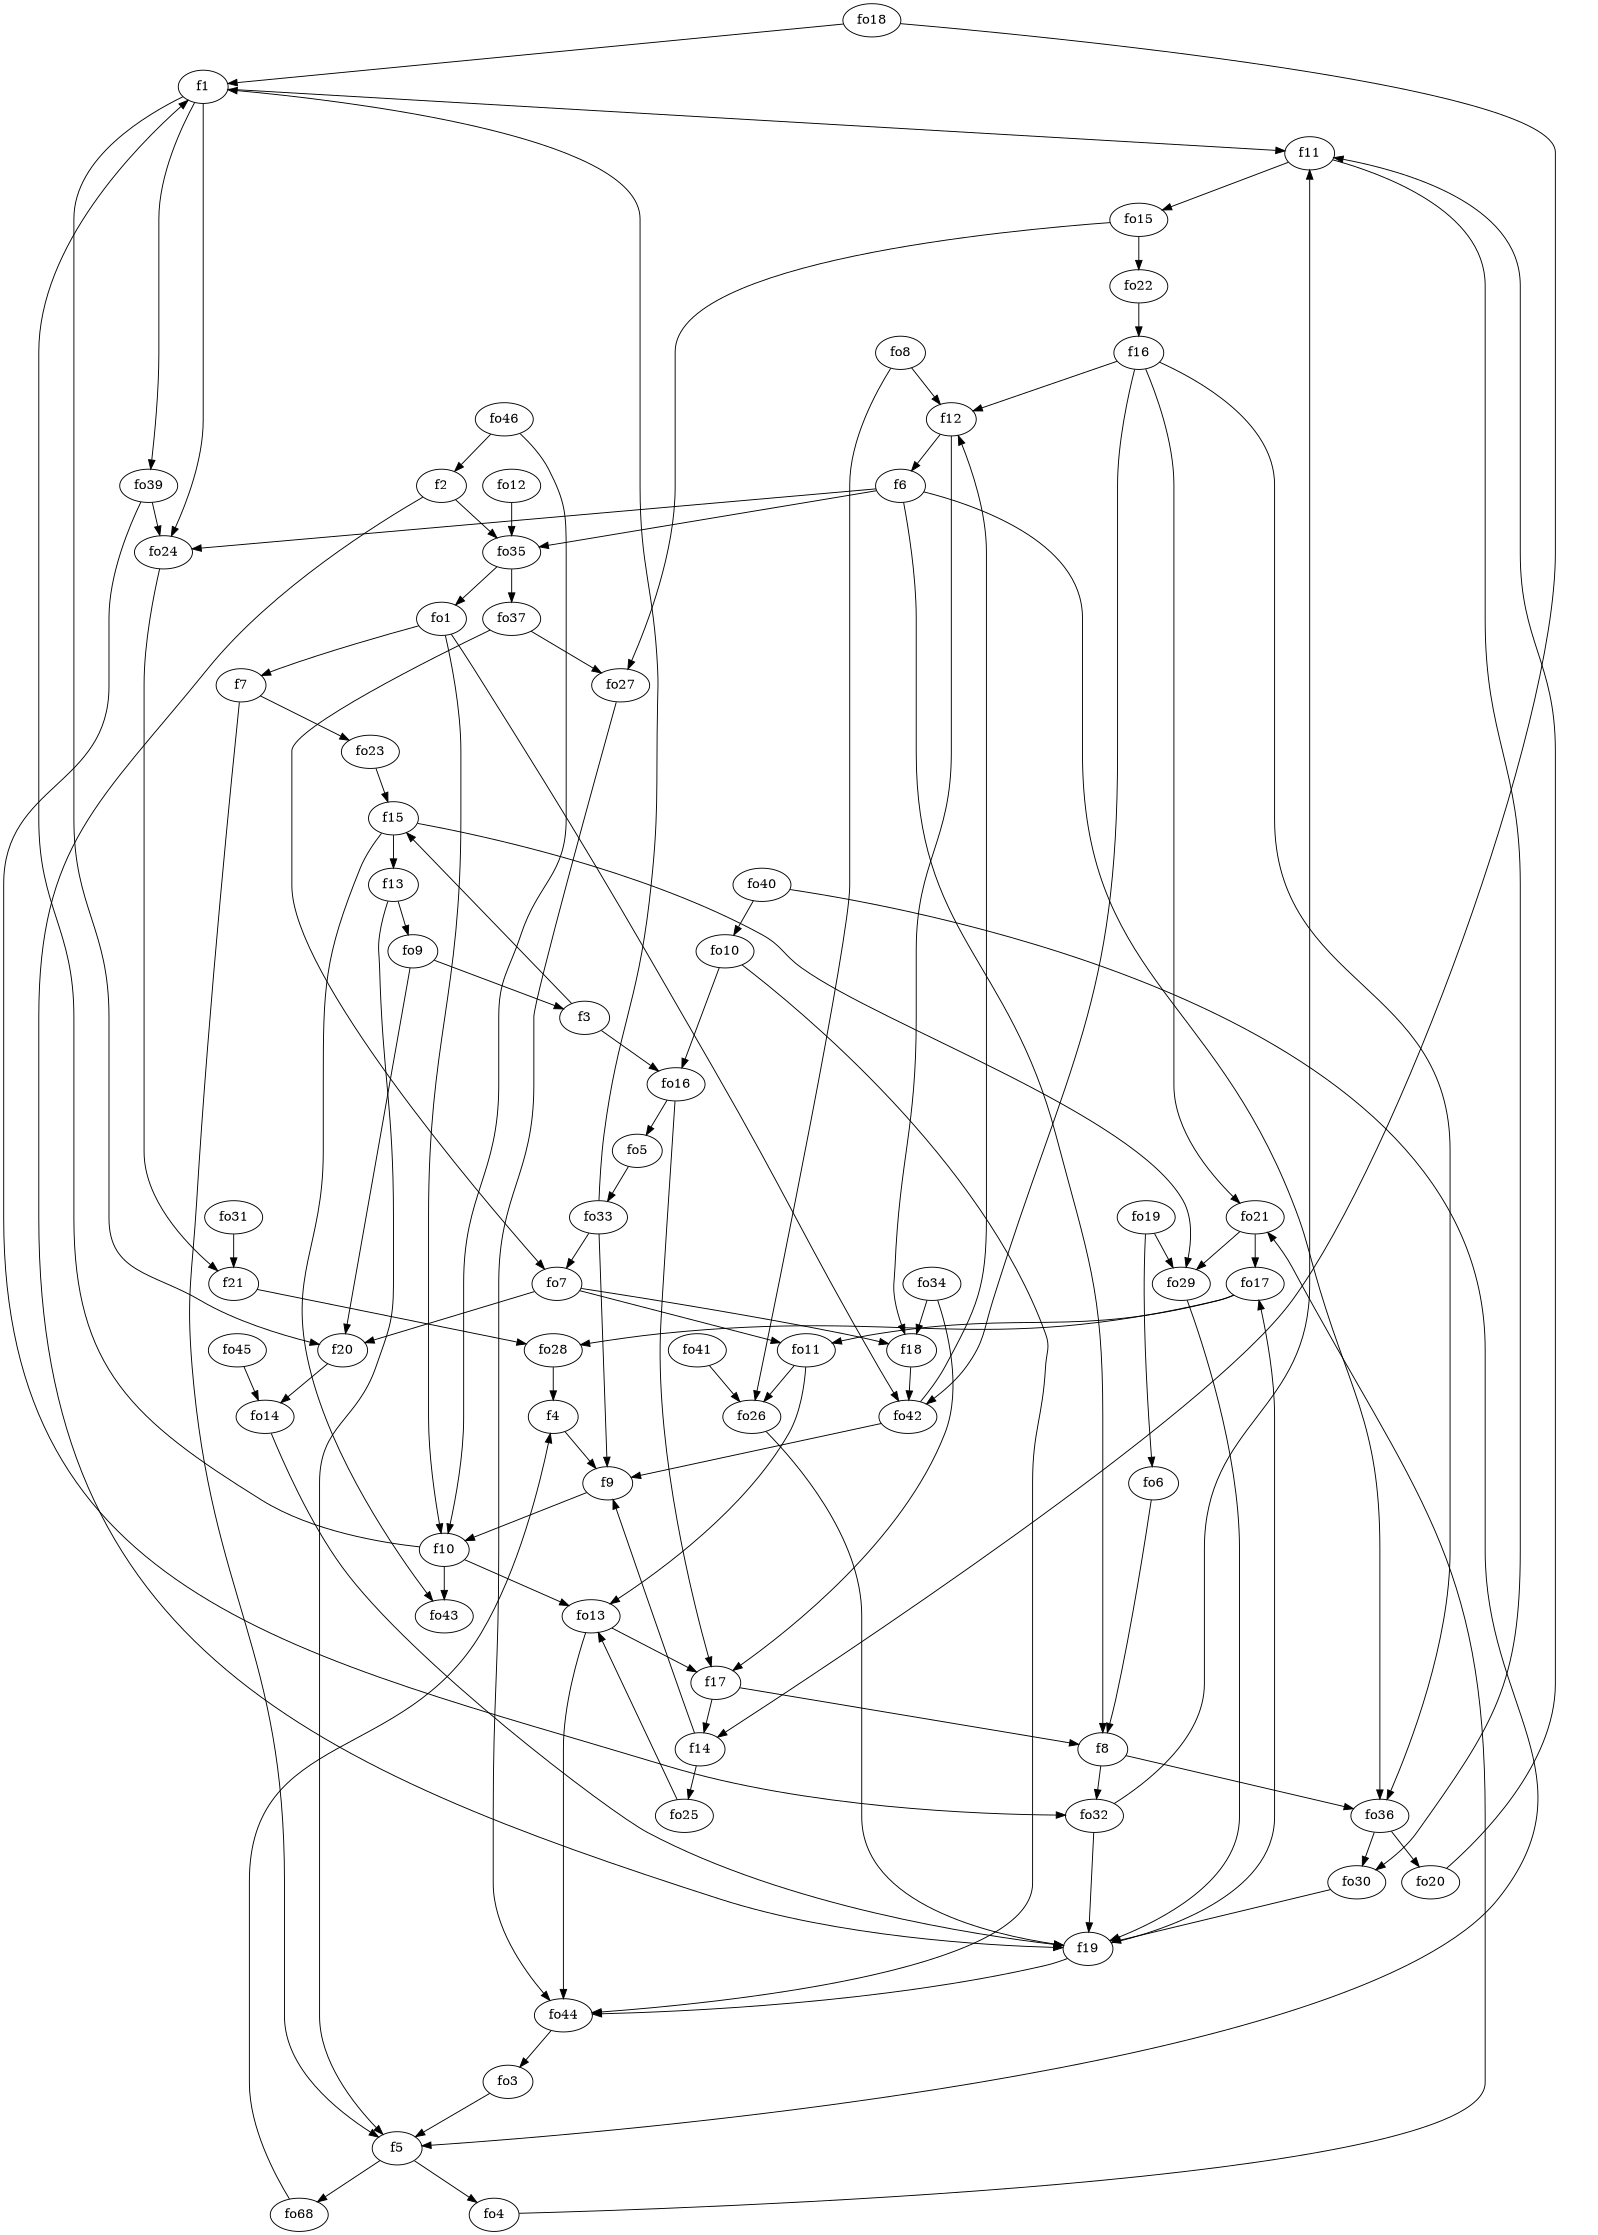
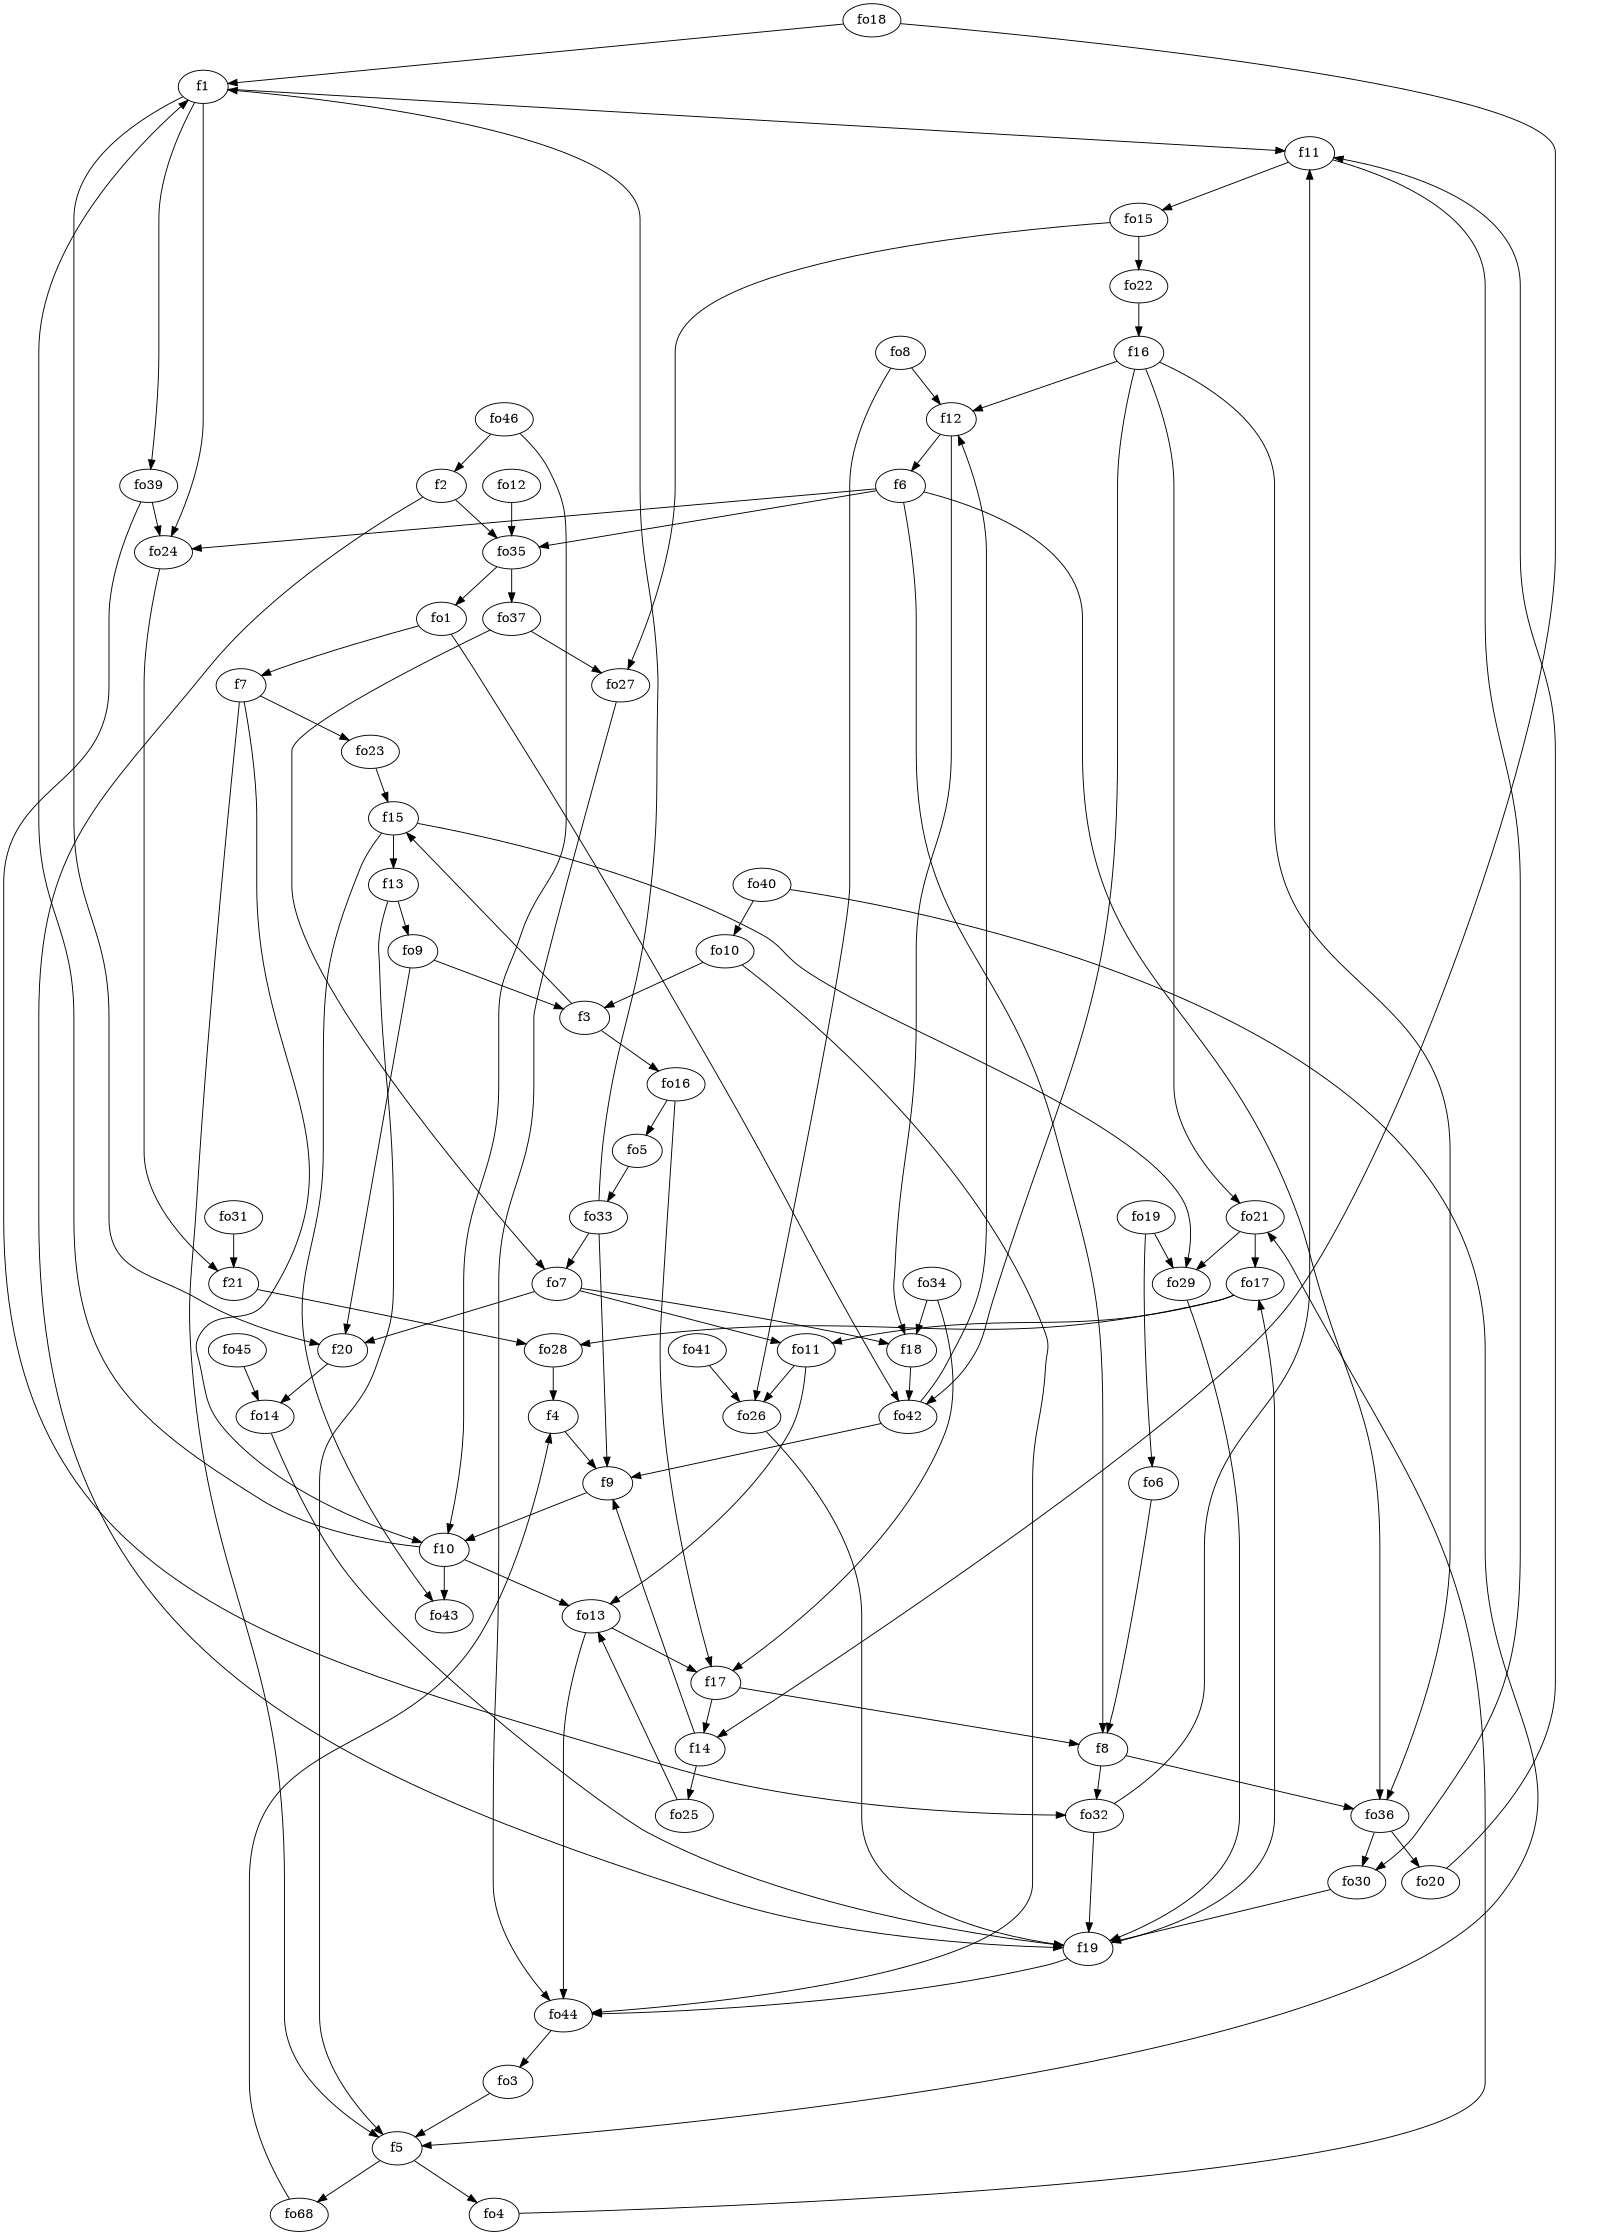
edge "fo10" -> "fo16": now "fo10" -> "f3"
edge "fo1" -> "f10": now "f7" -> "f10"
